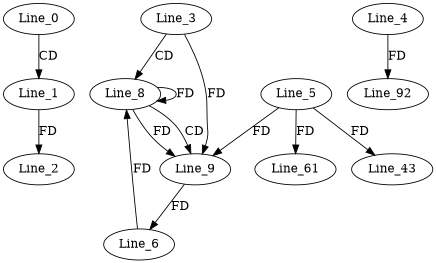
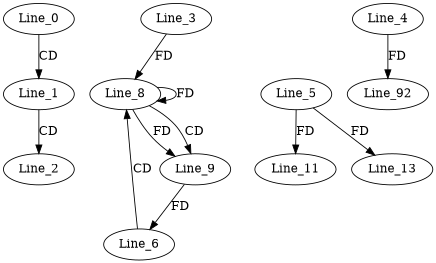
edge "Line_3" -> "Line_8": label "CD" -> "FD"
edge "Line_3" -> "Line_9": removed, label "FD"
edge "Line_5" -> "Line_9": removed, label "FD"
edge "Line_1" -> "Line_2": label "FD" -> "CD"
edge "Line_6" -> "Line_8": label "FD" -> "CD"
node "Line_61": label "Line_61" -> "Line_11"
node "Line_43": label "Line_43" -> "Line_13"
